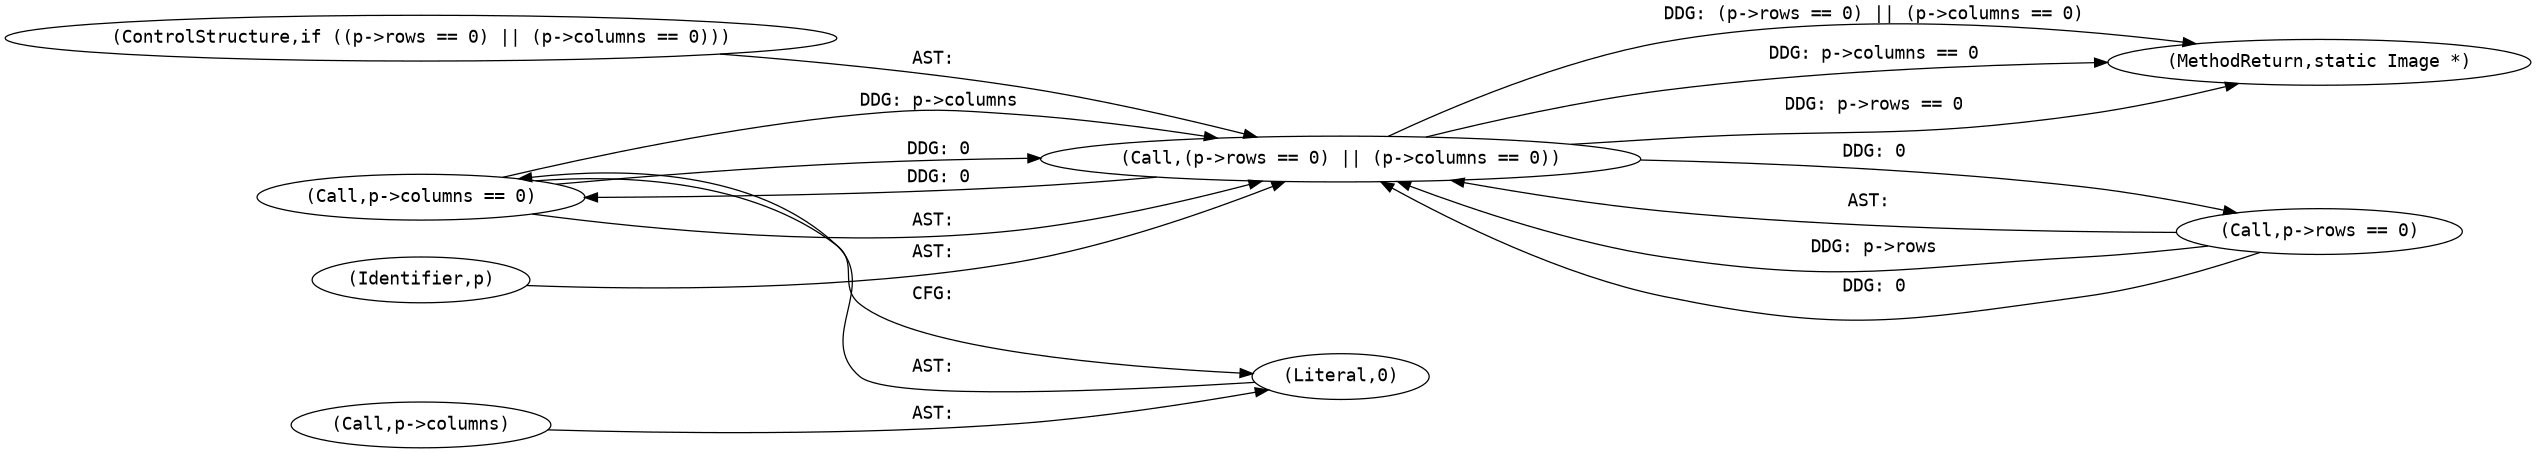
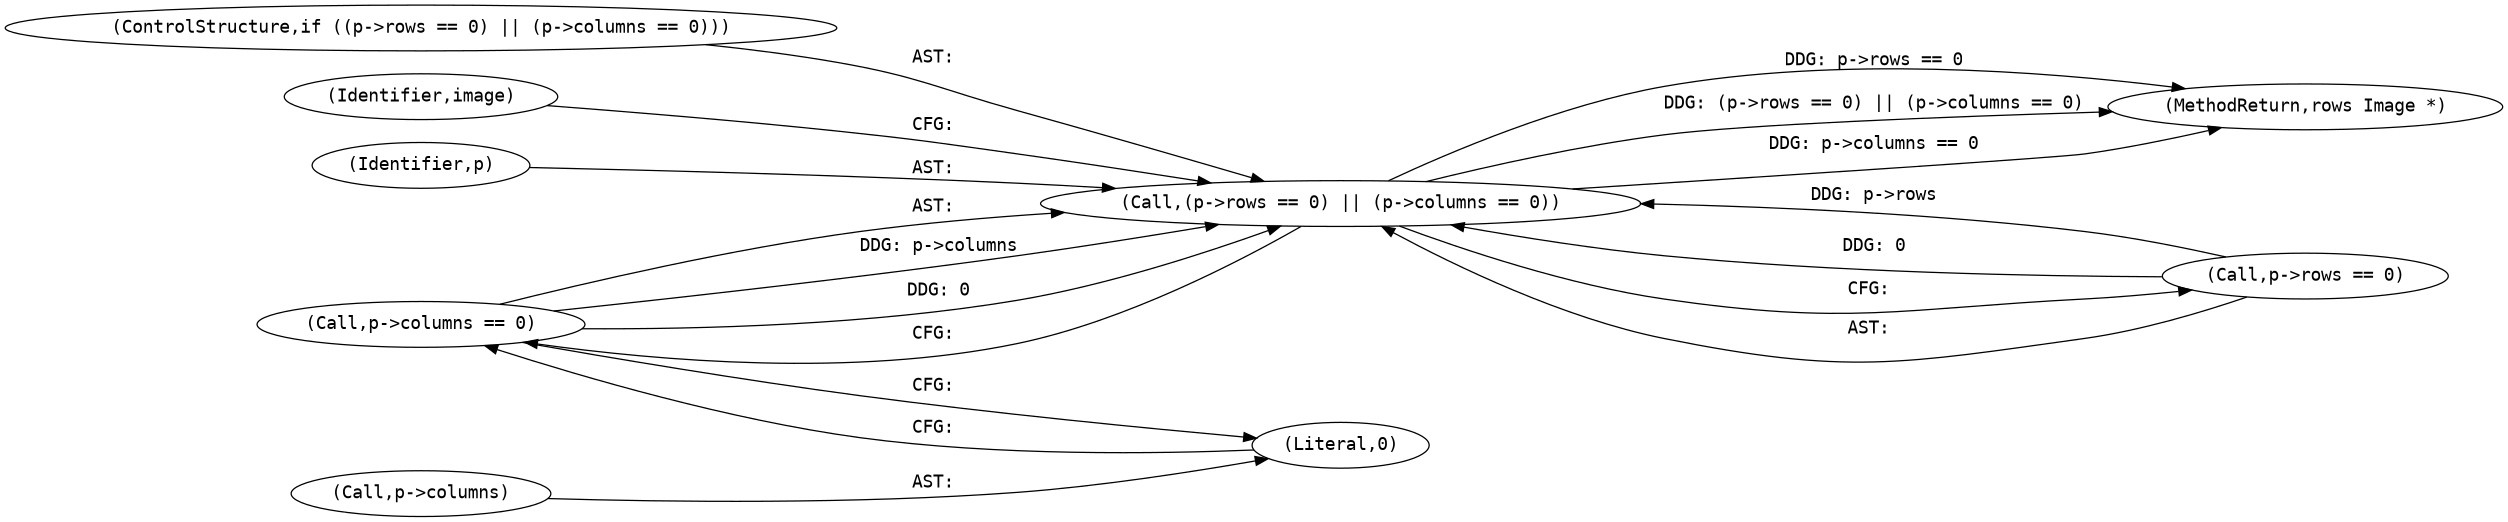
node "(MethodReturn,static Image *)": label "(MethodReturn,static Image *)" -> "(MethodReturn,rows Image *)"
node "(Identifier,image)": added
edge "(Call,(p->rows == 0) || (p->columns == 0))" -> "(Call,p->rows == 0)": label "DDG: 0" -> "CFG: "
edge "(Call,(p->rows == 0) || (p->columns == 0))" -> "(Call,p->columns == 0)": label "DDG: 0" -> "CFG: "
edge "(Literal,0)" -> "(Call,p->columns == 0)": label "AST: " -> "CFG: "
